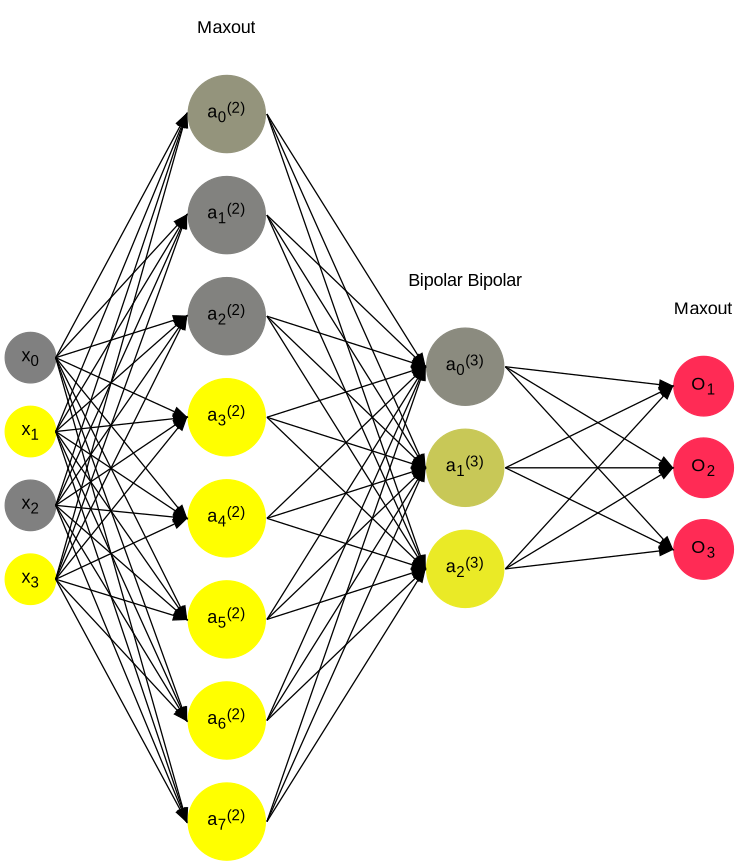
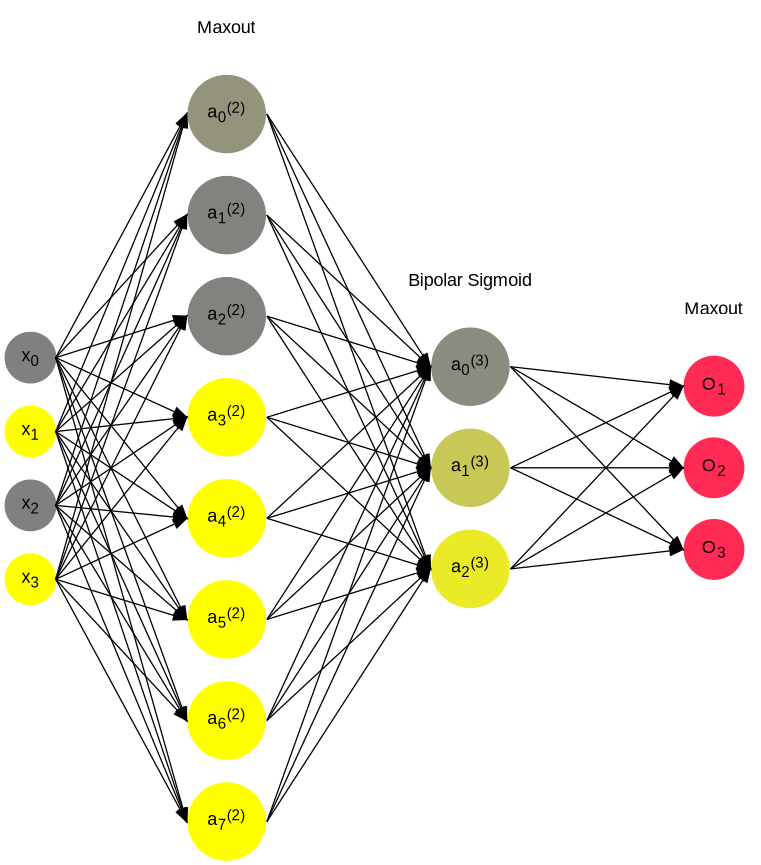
node "Bipolar Bipolar": label "Bipolar Bipolar" -> "Bipolar Sigmoid"
